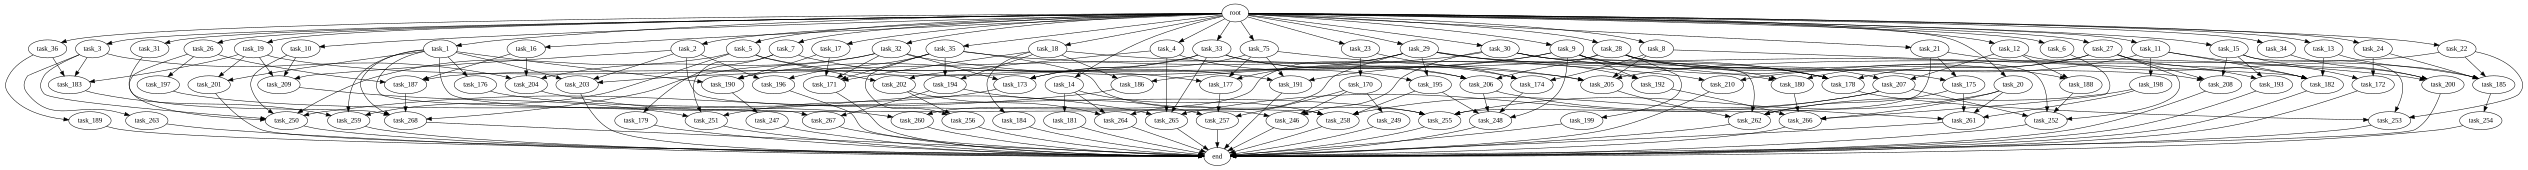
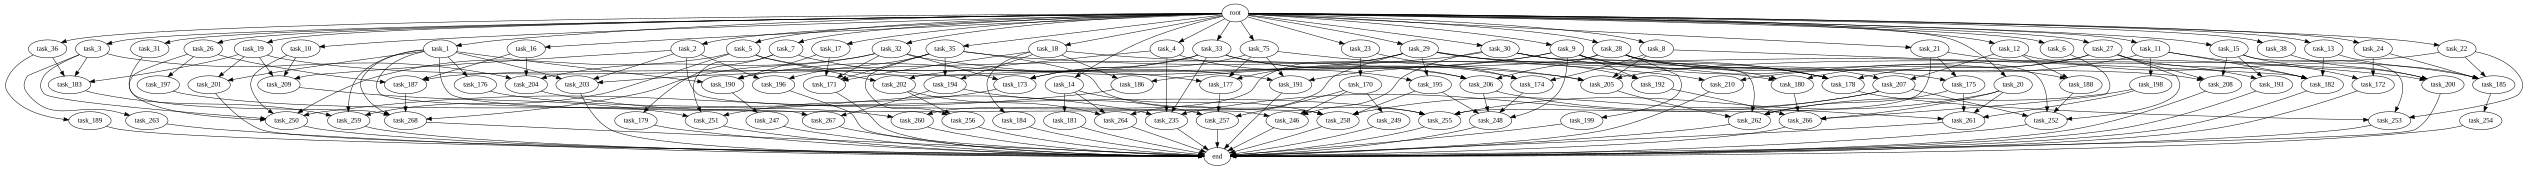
node "task_34": label "task_34" -> "task_38"
node "task_265": label "task_265" -> "task_235"
